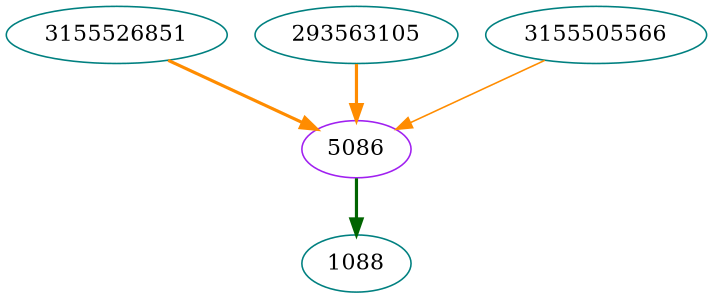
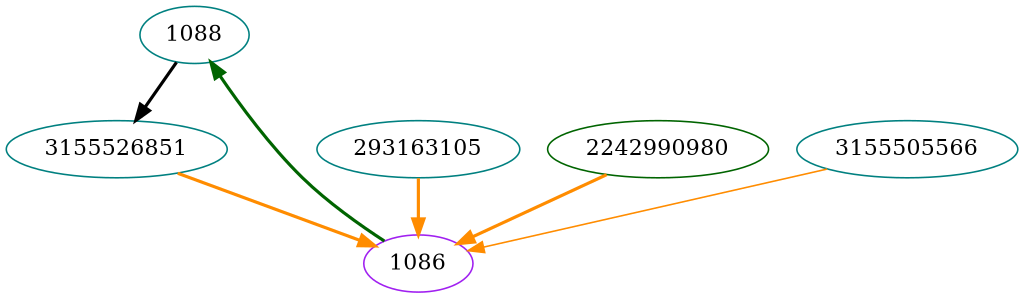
node "293563105": label "293563105" -> "293163105"
edge "1088" -> "3155526851": added
node "5086": label "5086" -> "1086"
node "2242990980": added
